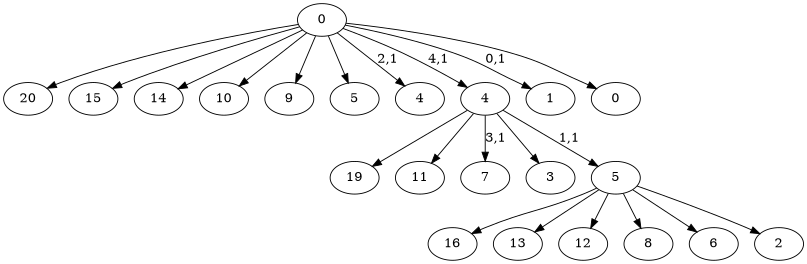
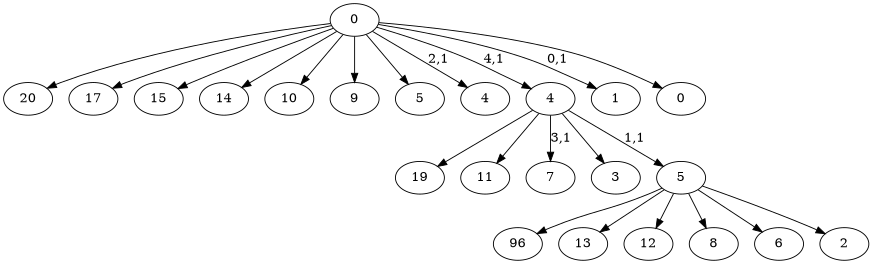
node "17": added
node "16": label "16" -> "96"
